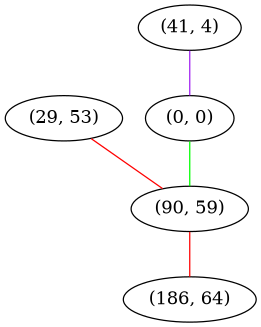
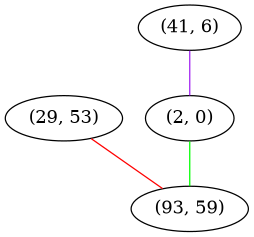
node "(41, 4)": label "(41, 4)" -> "(41, 6)"
node "(0, 0)": label "(0, 0)" -> "(2, 0)"
node "(90, 59)": label "(90, 59)" -> "(93, 59)"
node "(186, 64)": removed
